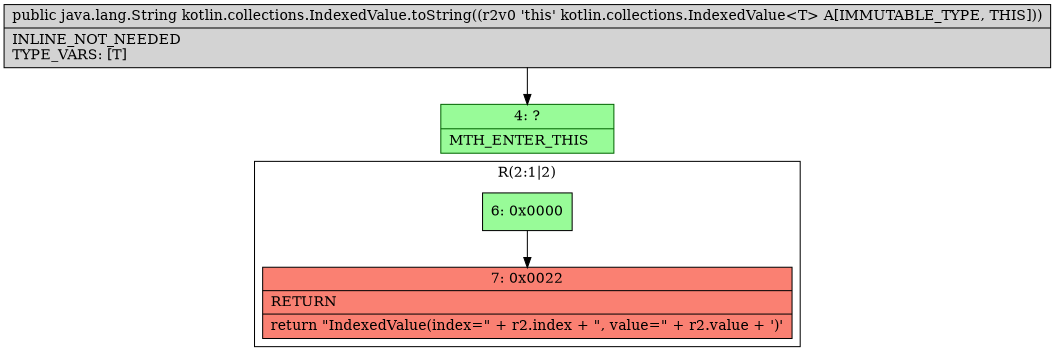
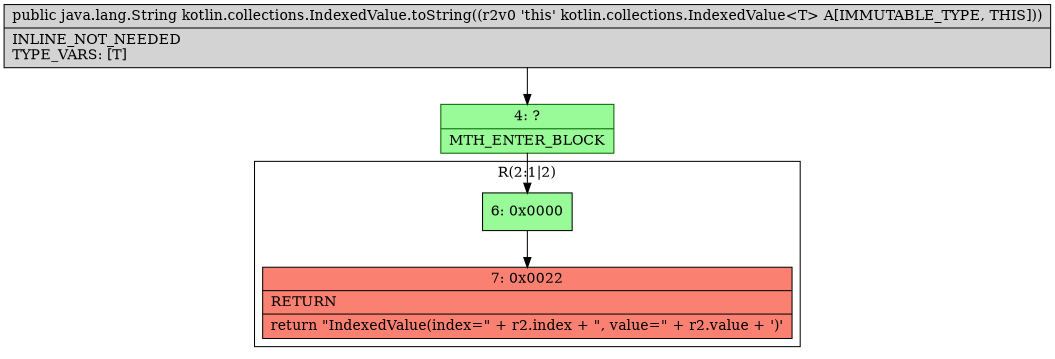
node "4: ?": text "MTH_ENTER_THIS" -> "MTH_ENTER_BLOCK"
edge "4: ?" -> "6: 0x0000": added
